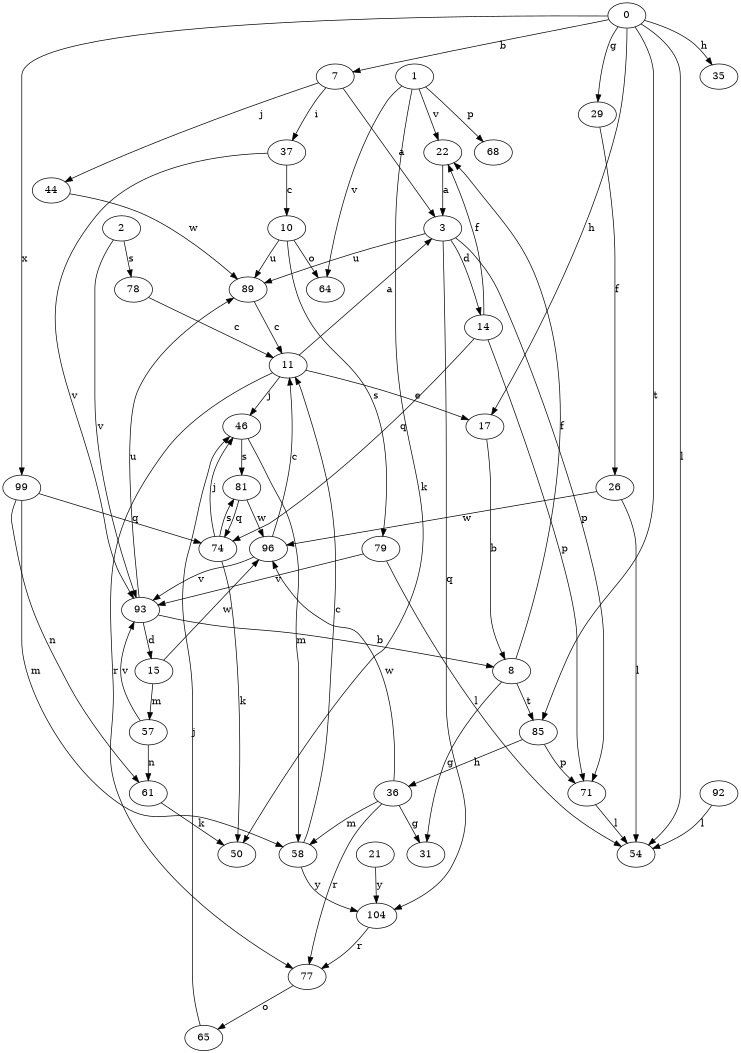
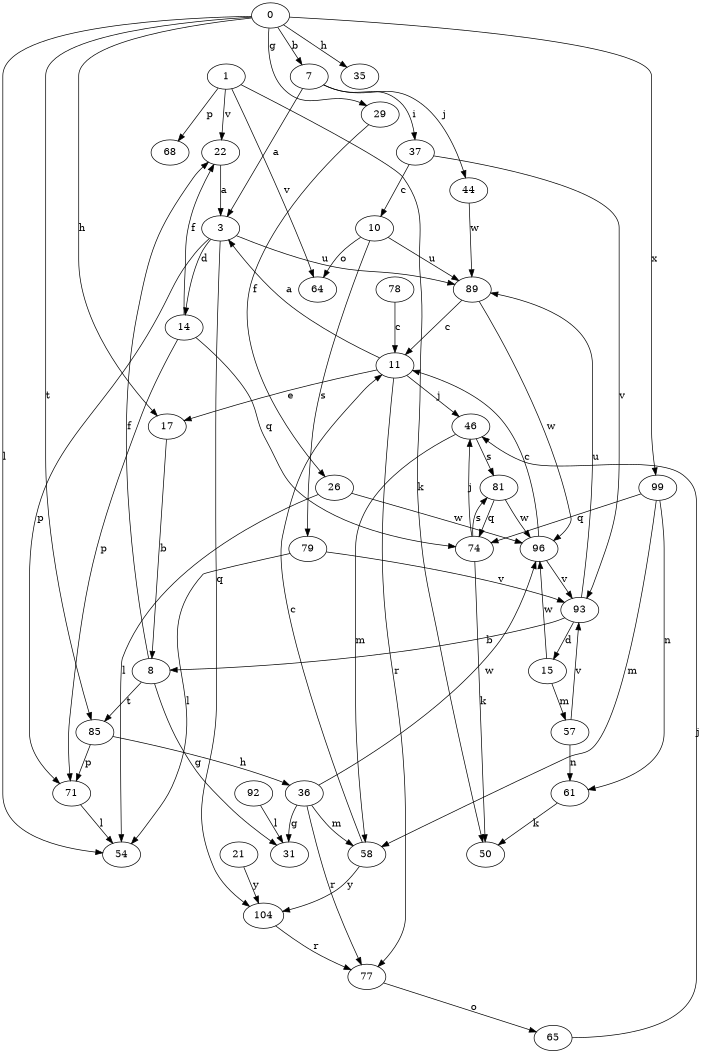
node "2": removed
edge "89" -> "96": added, label "w"
edge "92" -> "54": now "92" -> "31"
